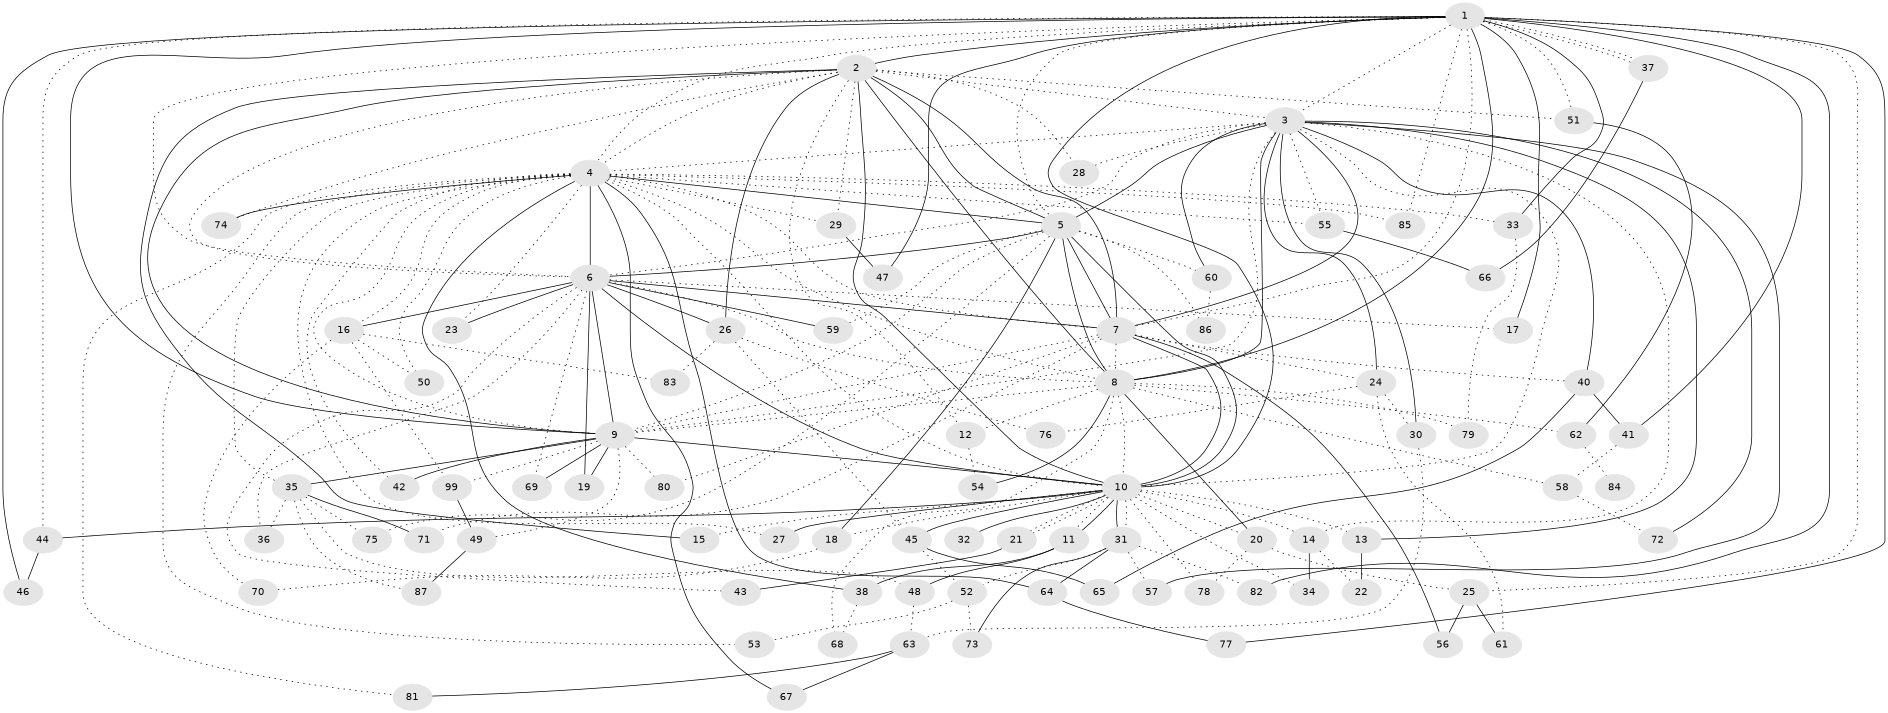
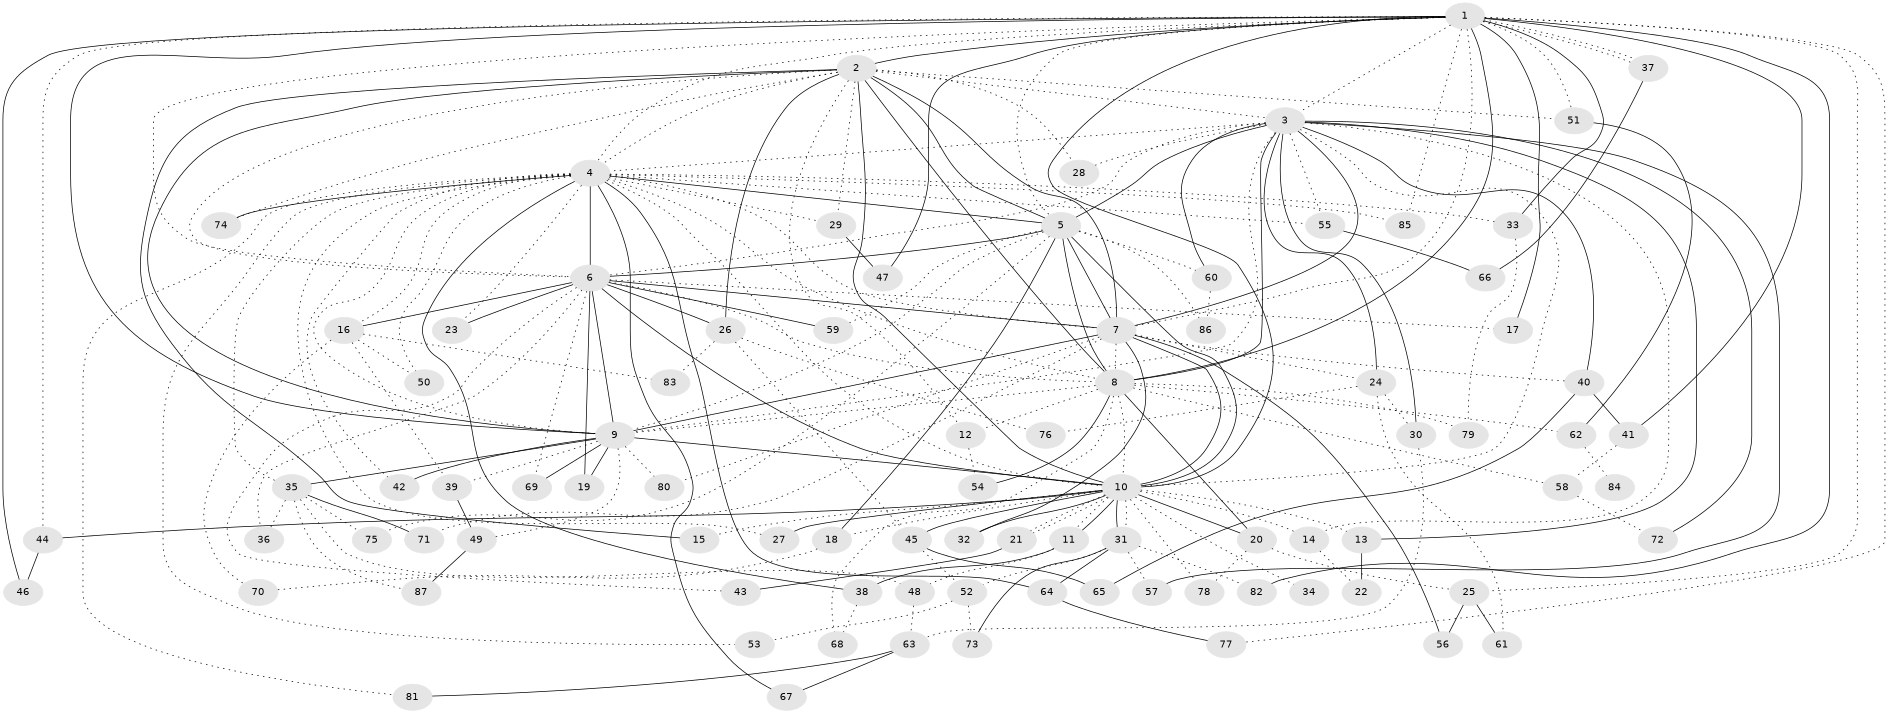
edge "7" -- "9": style dotted -> solid
edge "1" -- "77": style solid -> dotted
edge "7" -- "32": added
node "99": label "99" -> "39"
edge "10" -- "20": style dotted -> solid
edge "14" -- "34": removed
edge "11" -- "48": style solid -> dotted
